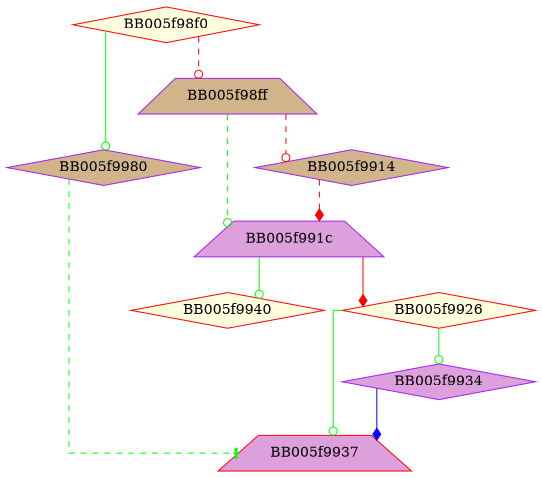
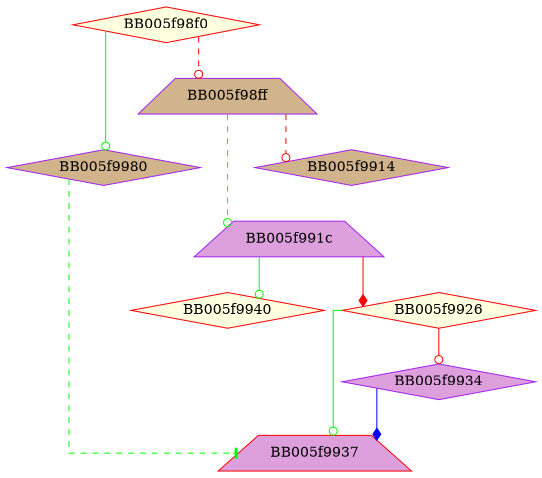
edge "BB005f9914" -> "BB005f991c": removed
edge "BB005f9926" -> "BB005f9934": color green -> red
